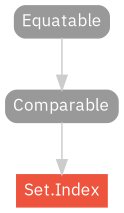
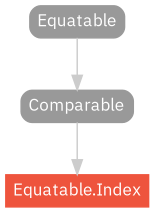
node "Set.Index": label "Set.Index" -> "Equatable.Index"
